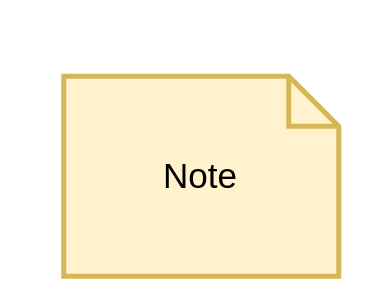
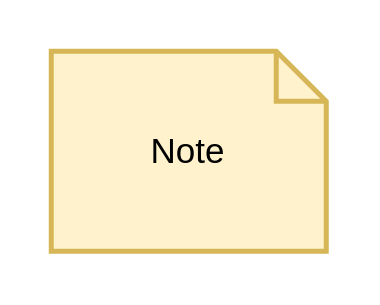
node "Note": moved (201, 176) -> (189, 151)
